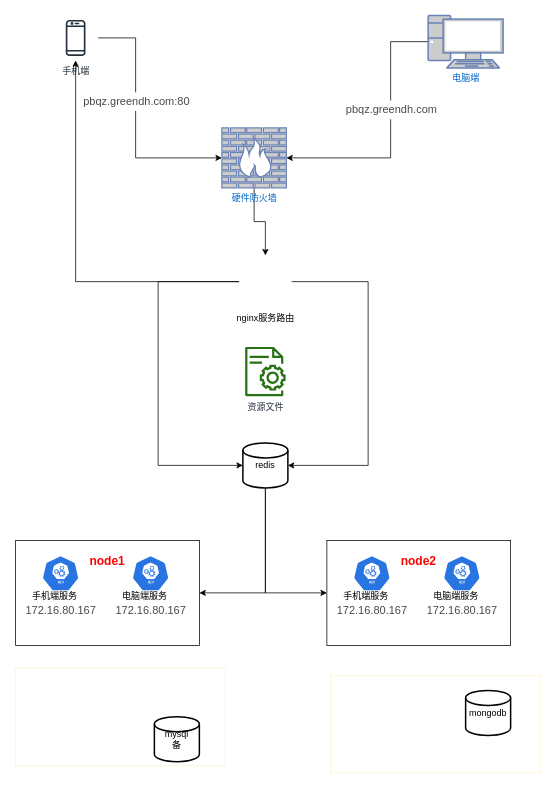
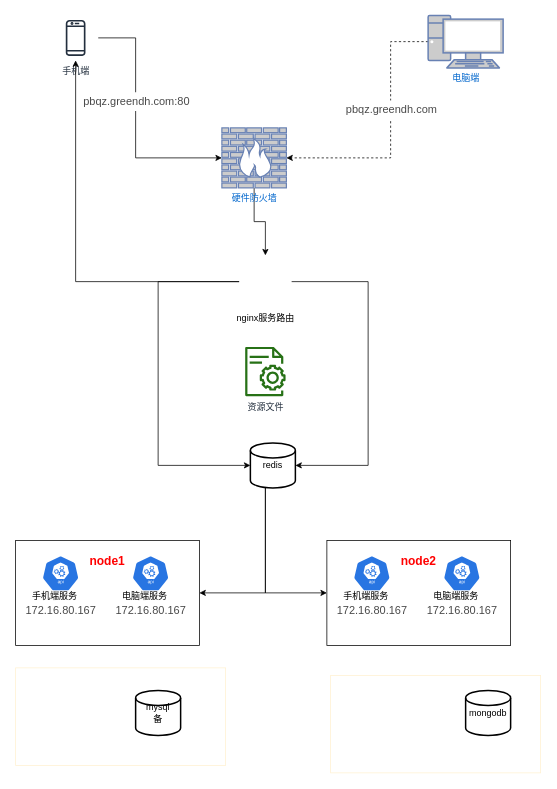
edge "电脑端" -> "硬件防火墙": style solid -> dashed
node "redis": moved (265, 465) -> (273, 465)
node "mysql 备": moved (177, 739) -> (158, 713)
